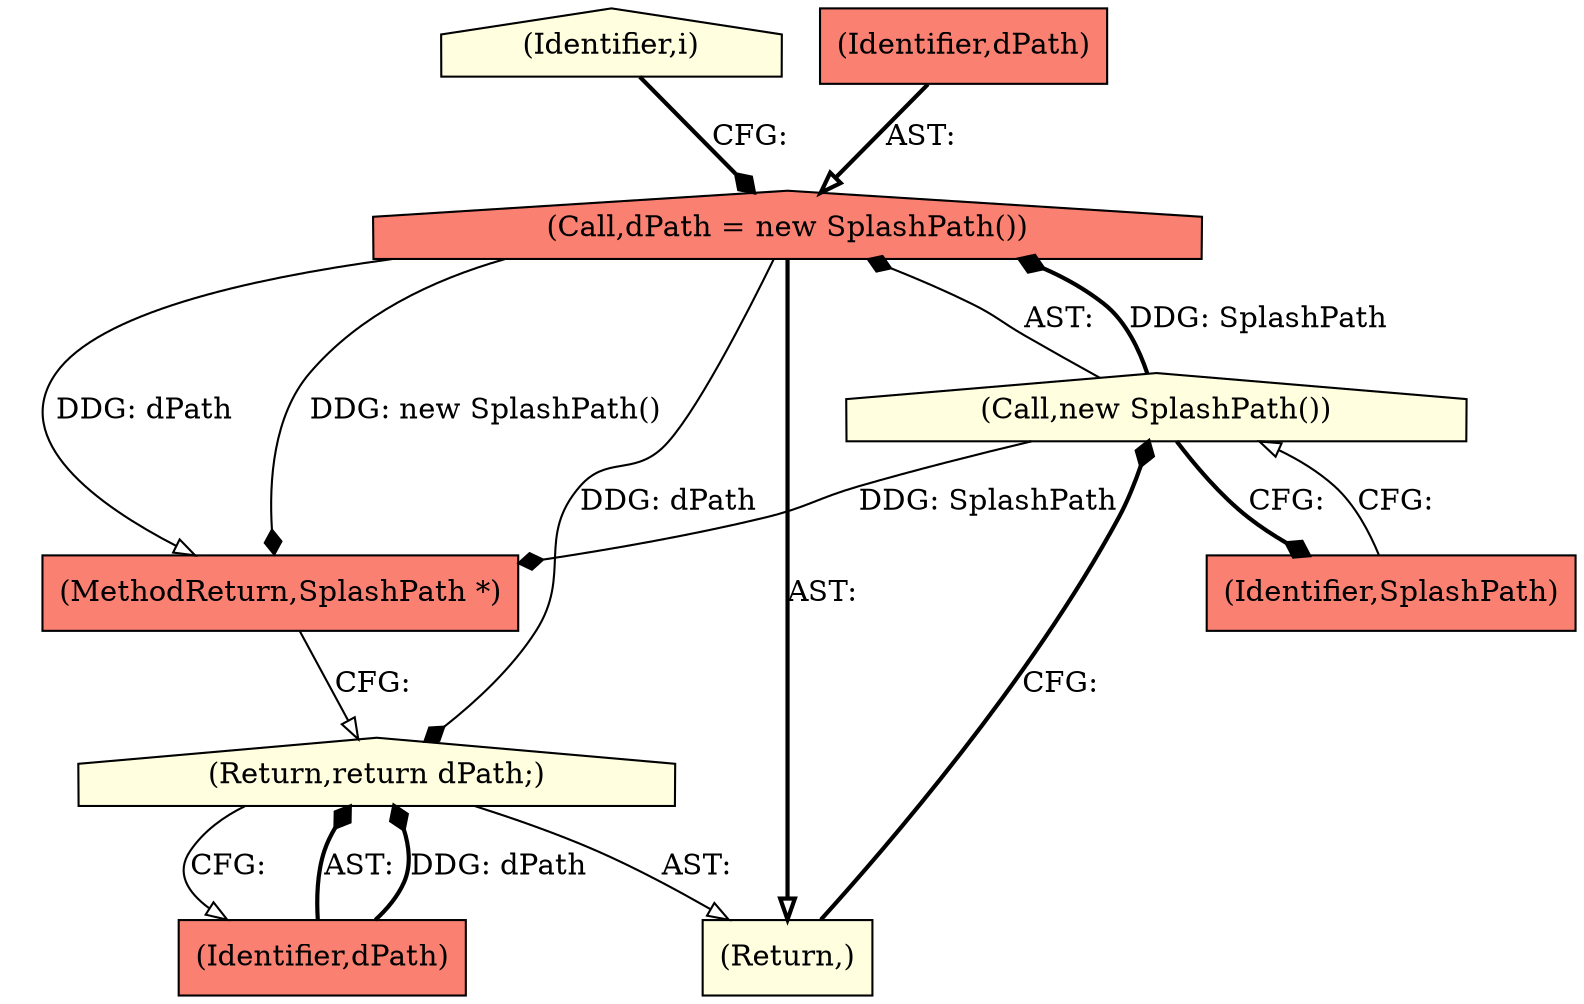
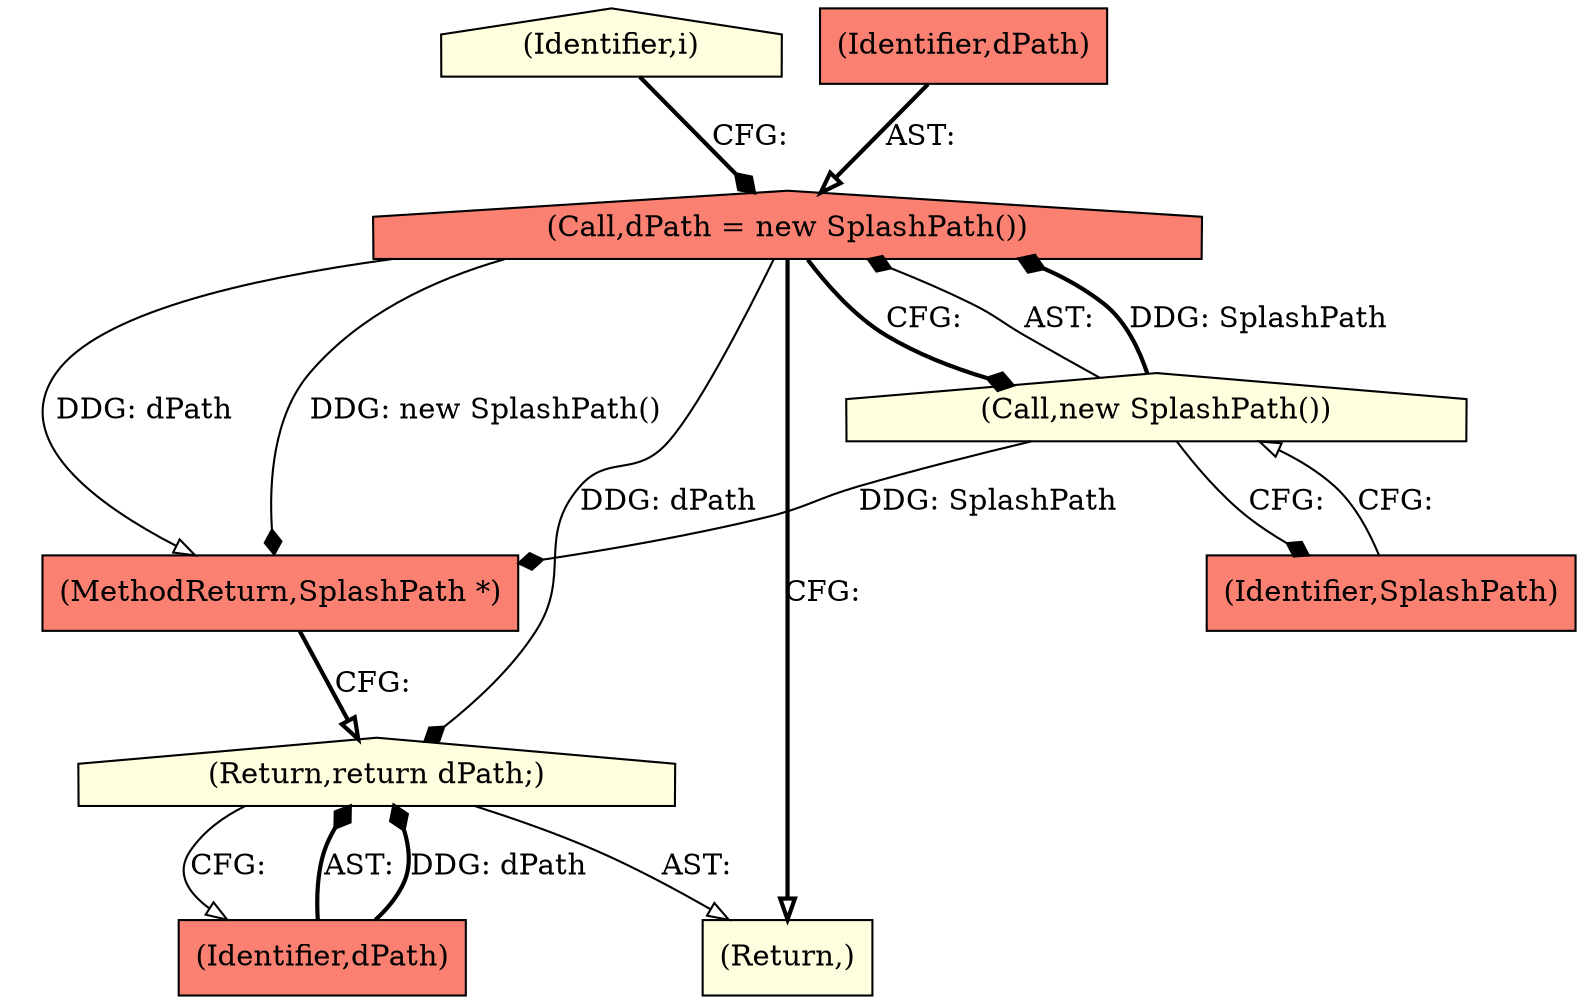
edge "(Call,new SplashPath())" -> "(Identifier,SplashPath)": style bold -> solid
edge "(Call,dPath = new SplashPath())" -> "(Return,)": label "AST: " -> "CFG: "
edge "(MethodReturn,SplashPath *)" -> "(Return,return dPath;)": style solid -> bold
edge "(Return,)" -> "(Call,new SplashPath())": now "(Call,dPath = new SplashPath())" -> "(Call,new SplashPath())"
